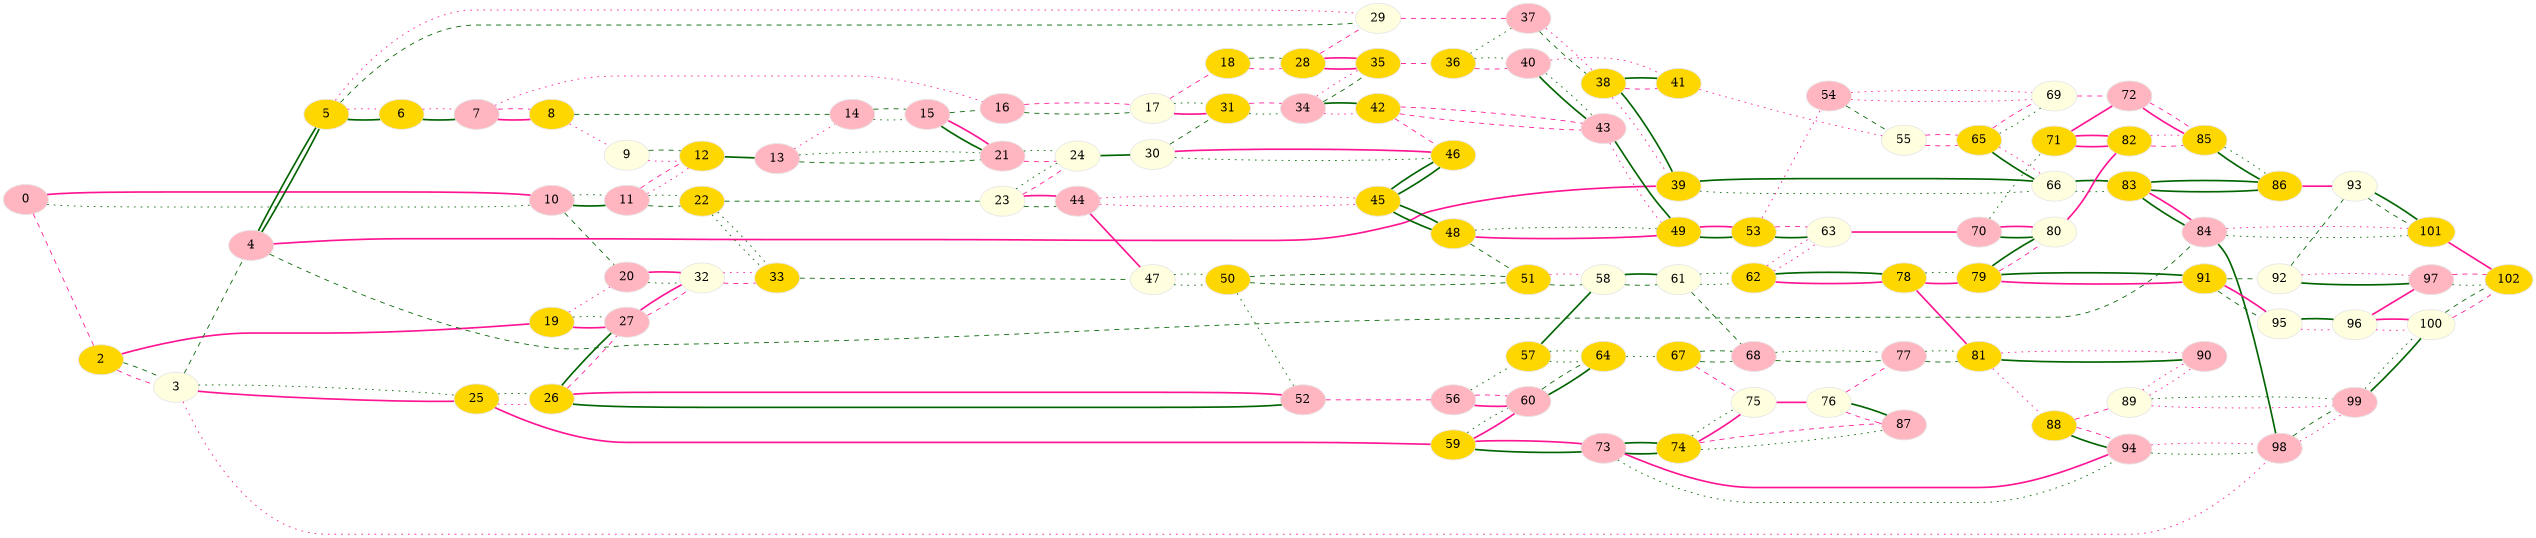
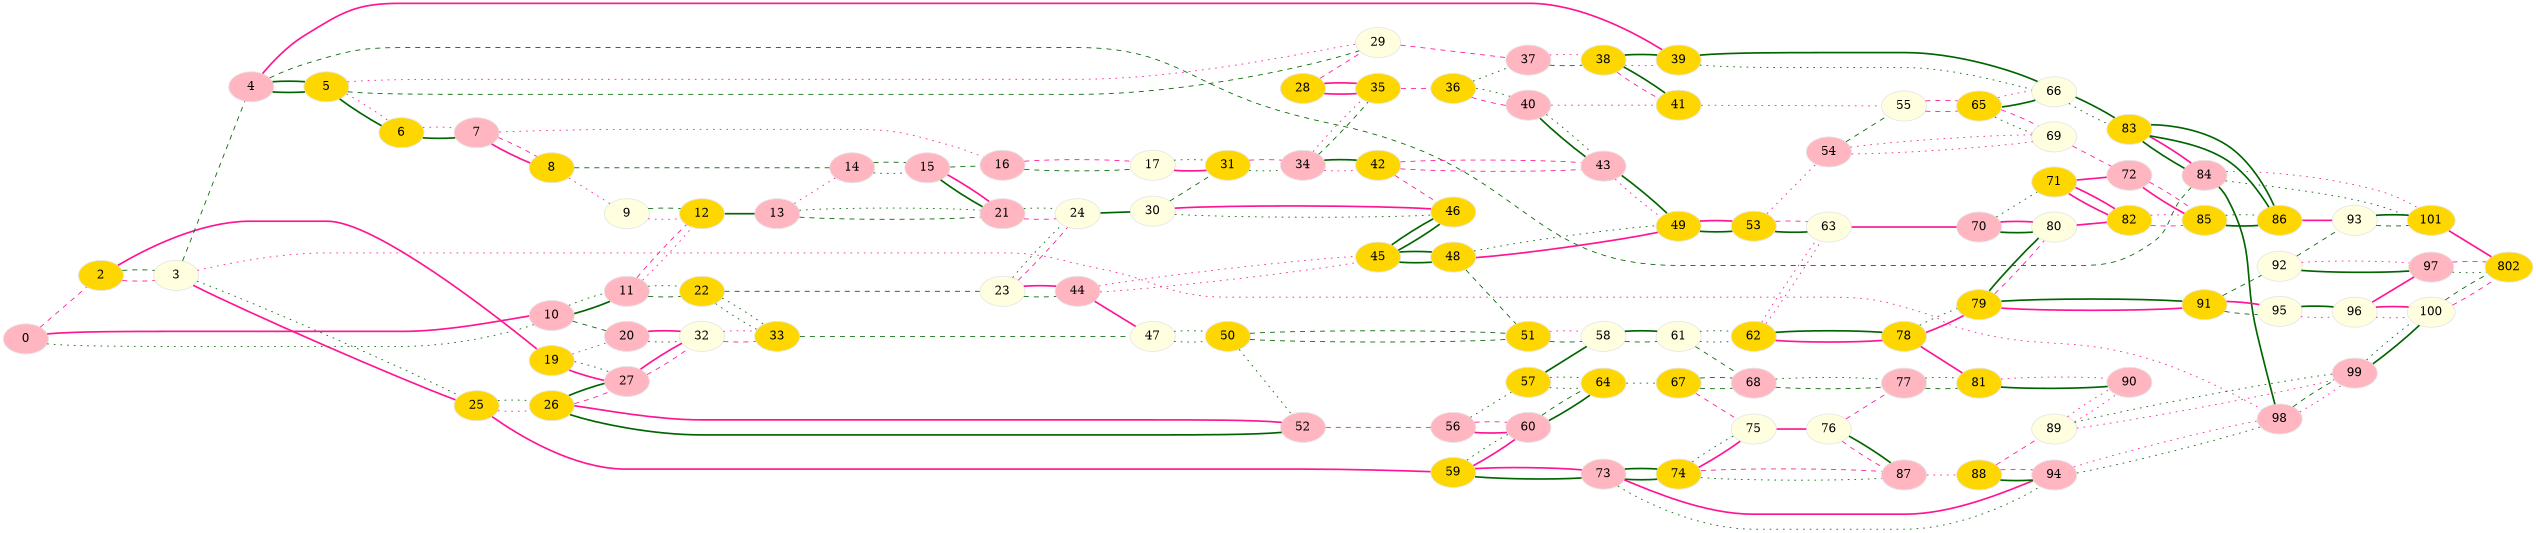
node "18": removed
node "102": label "102" -> "802"
edge "81" -- "88": now "87" -- "88"
